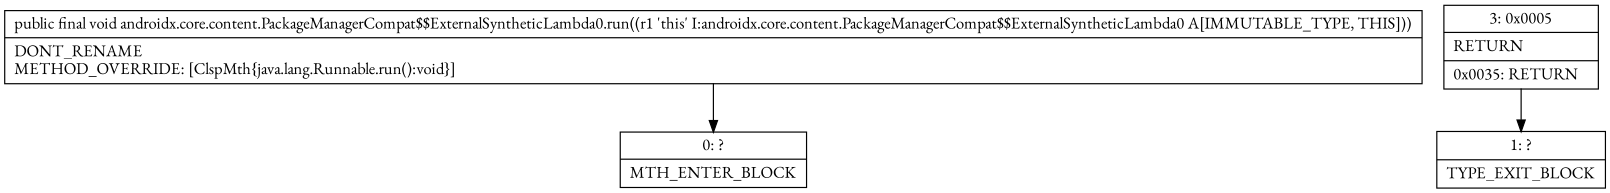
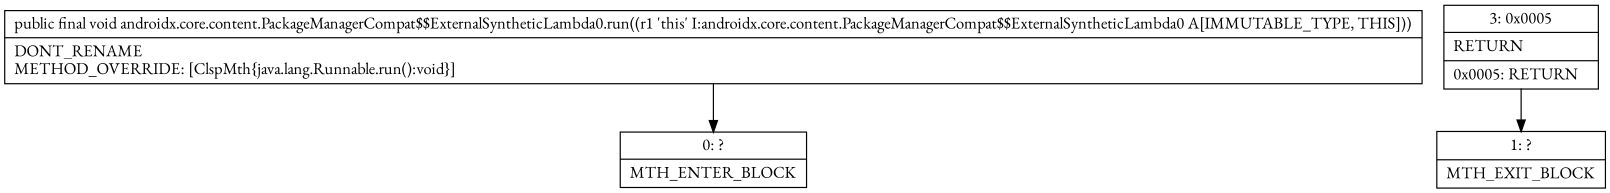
node "3: 0x0005": text "0x0035: RETURN" -> "0x0005: RETURN"
node "1: ?": text "TYPE_EXIT_BLOCK" -> "MTH_EXIT_BLOCK"
